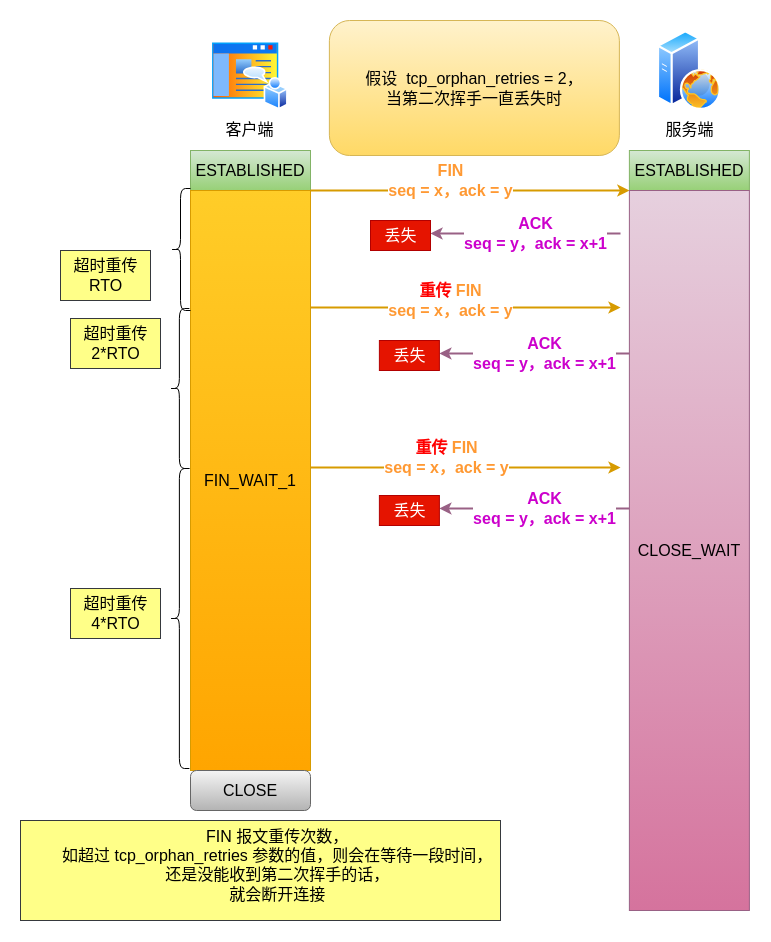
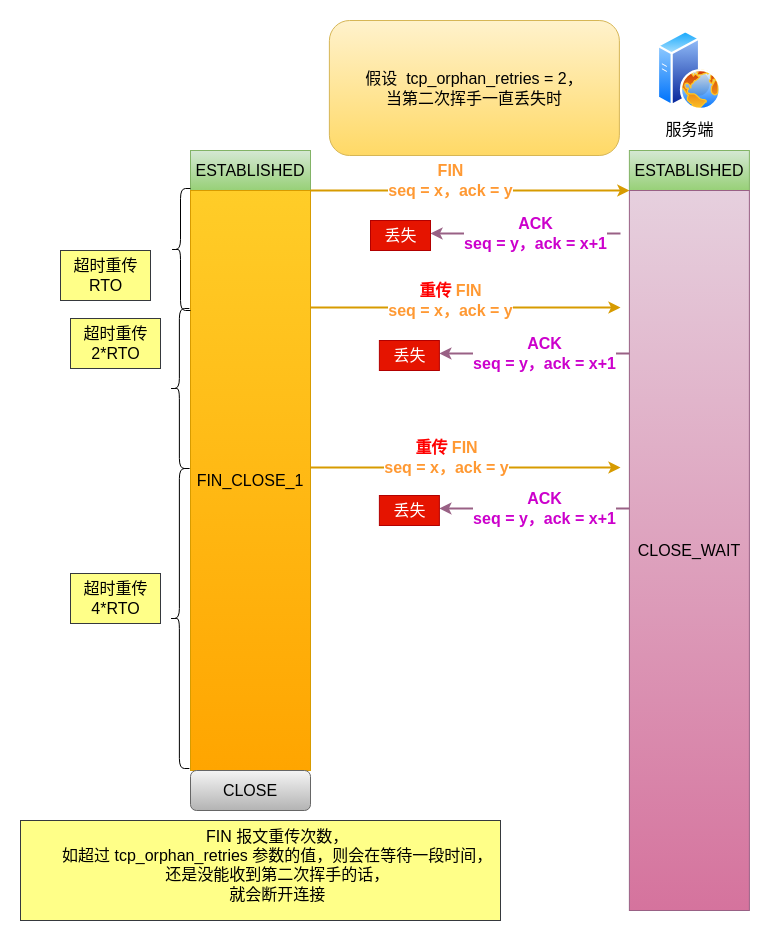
node "客户端": removed
node "FIN_WAIT_1": label "FIN_WAIT_1" -> "FIN_CLOSE_1"
node "超时重传 4*RTO": moved (116, 614) -> (116, 599)
